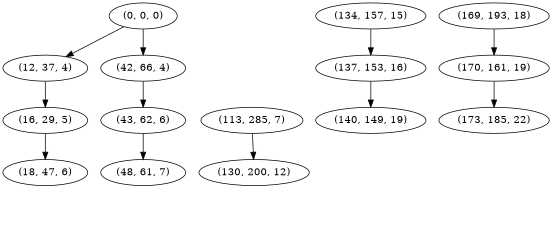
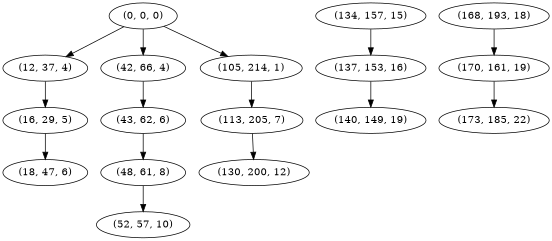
node "(169, 193, 18)": label "(169, 193, 18)" -> "(168, 193, 18)"
node "(105, 214, 1)": added
node "(113, 285, 7)": label "(113, 285, 7)" -> "(113, 205, 7)"
node "(48, 61, 7)": label "(48, 61, 7)" -> "(48, 61, 8)"
node "(52, 57, 10)": added
